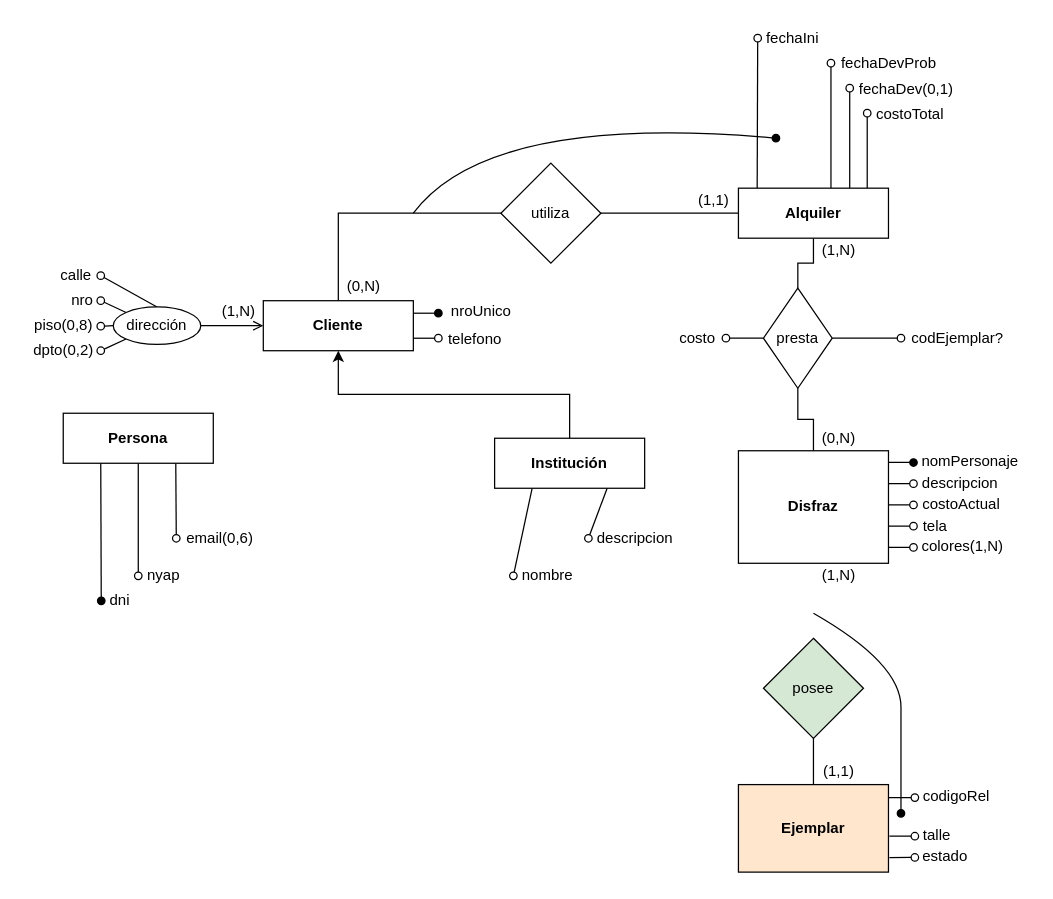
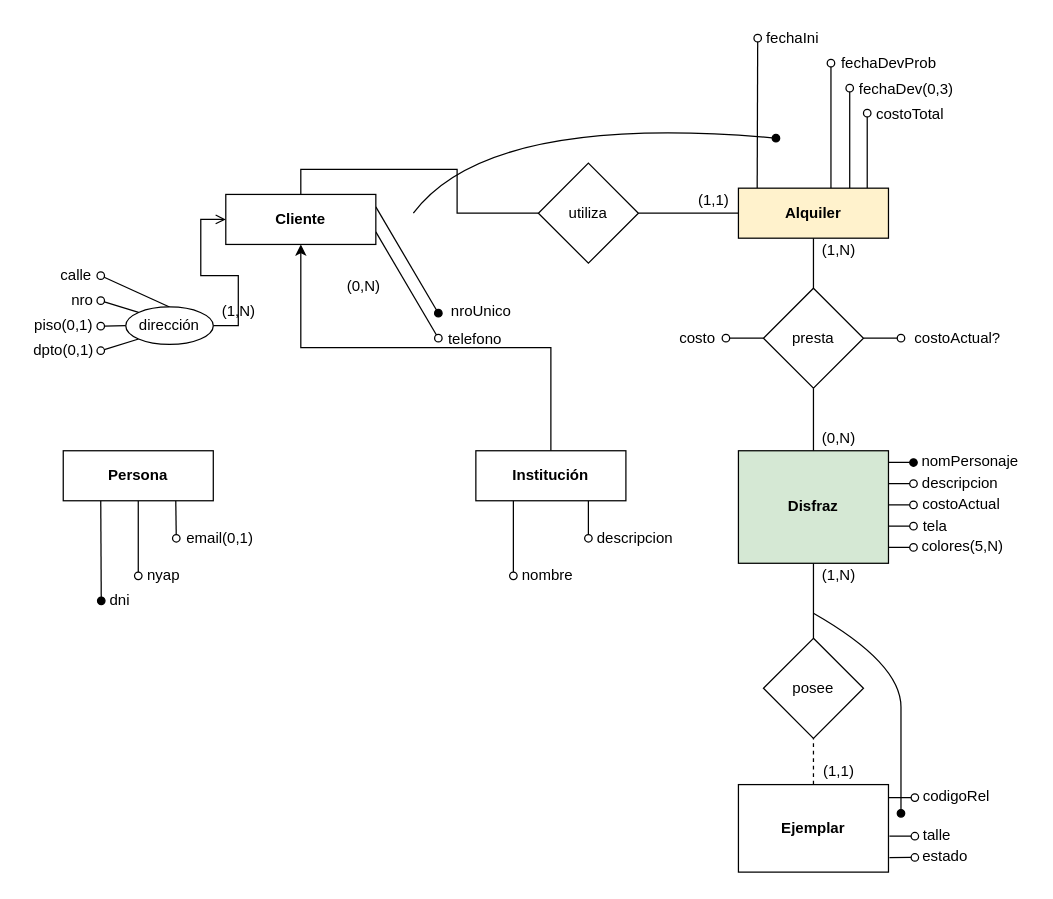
node "fechaDev(0,1)": label "fechaDev(0,1)" -> "fechaDev(0,3)"
node "utiliza": moved (551, 213) -> (588, 213)
node "Alquiler": fillcolor #ffffff -> #fff2cc
node "piso(0,8)": label "piso(0,8)" -> "piso(0,1)"
node "dirección": moved (157, 326) -> (169, 326)
node "Cliente": moved (338, 326) -> (301, 219)
node "presta": size 69x100 -> 100x100
node "codEjemplar?": label "codEjemplar?" -> "costoActual?"
node "dpto(0,2)": label "dpto(0,2)" -> "dpto(0,1)"
node "Persona": moved (138, 438) -> (138, 476)
node "Institución": moved (569, 463) -> (551, 476)
node "Disfraz": fillcolor #ffffff -> #d5e8d4
node "email(0,6)": label "email(0,6)" -> "email(0,1)"
node "colores(1,N)": label "colores(1,N)" -> "colores(5,N)"
edge "Disfraz" -- "posee": added
node "posee": fillcolor #d5e8d4 -> #ffffff
edge "posee" -- "Ejemplar": style solid -> dashed
node "Ejemplar": fillcolor #ffe6cc -> #ffffff
